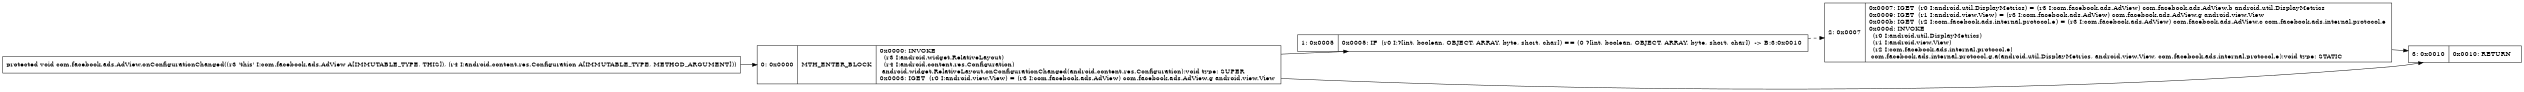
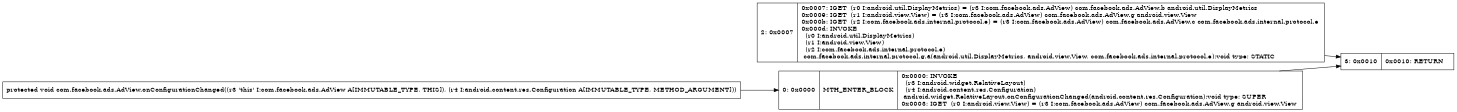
node "1: 0x0005": removed
